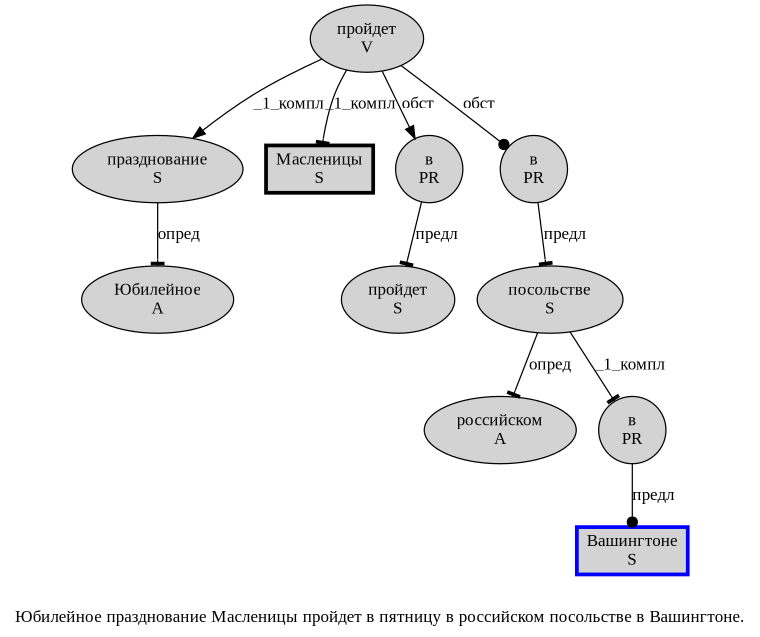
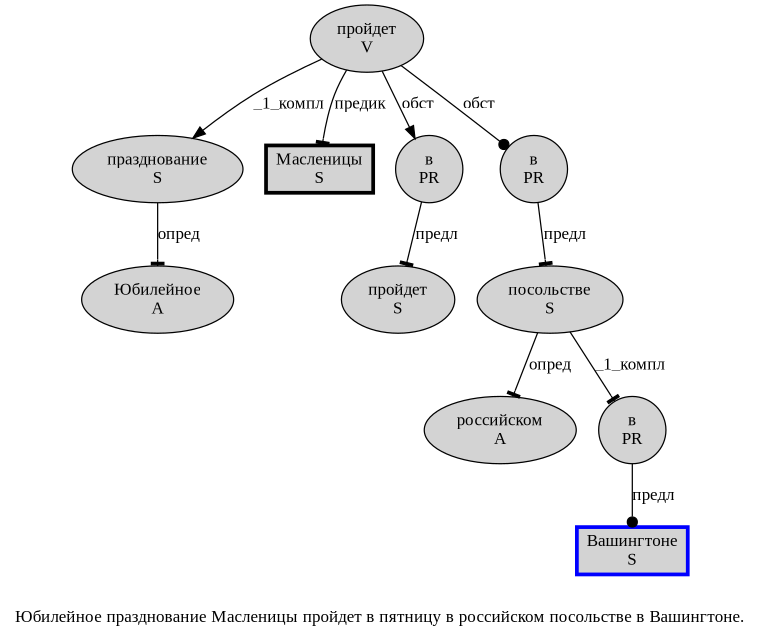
edge "пройдет V" -> "Масленицы S": label "_1_компл" -> "предик"
